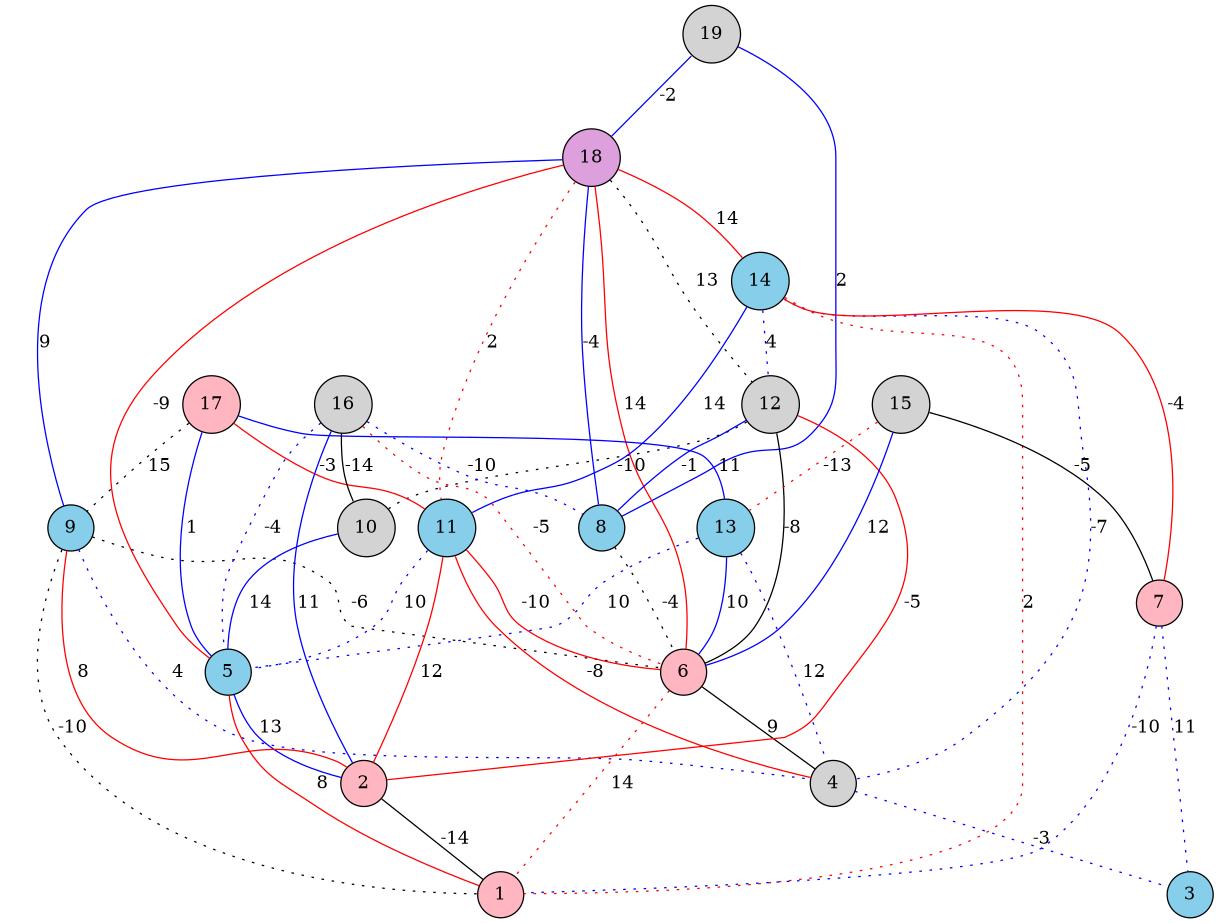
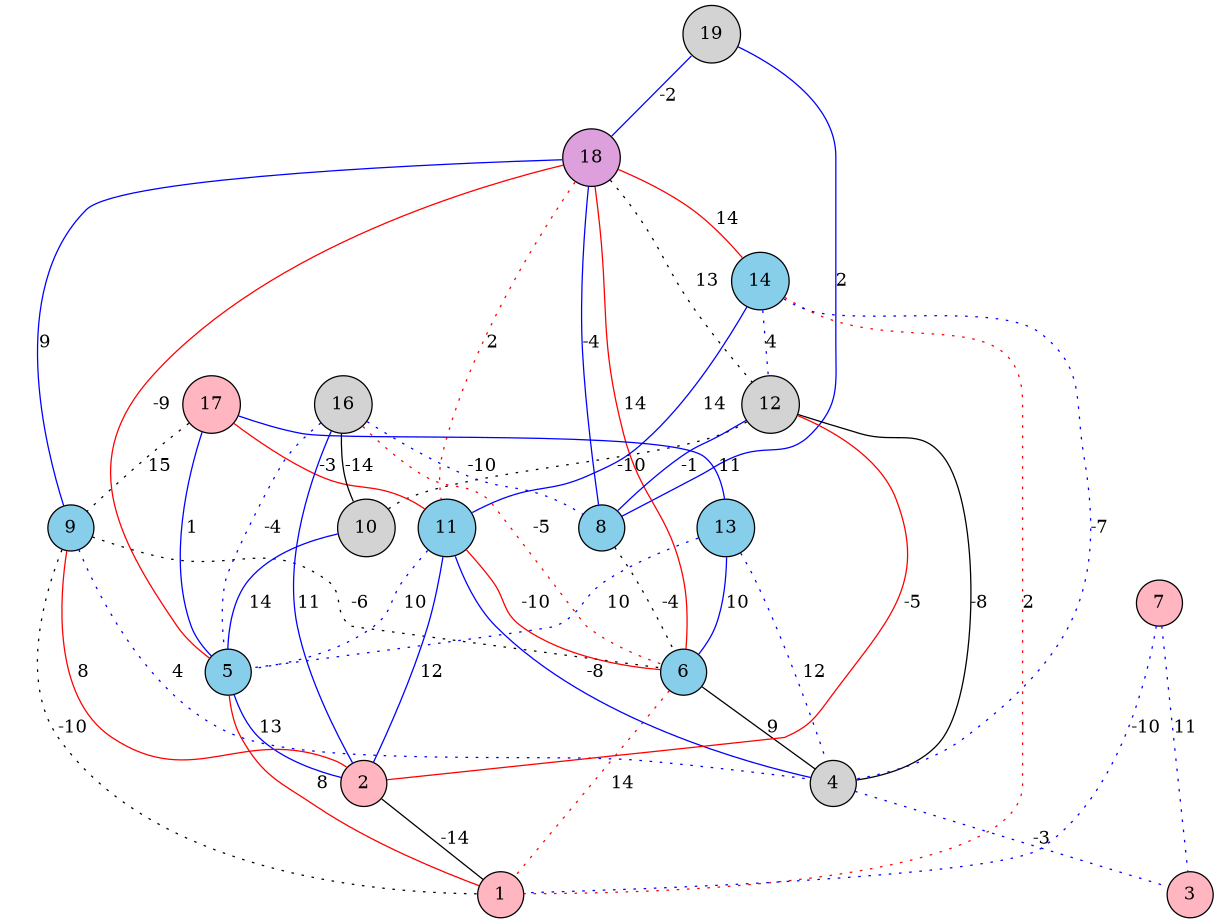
edge "14" -- "7": removed, label "-4"
node "15": removed
edge "12" -- "6": now "12" -- "4"
edge "11" -- "2": color red -> blue
node "6": fillcolor lightpink -> skyblue
edge "11" -- "4": color red -> blue
node "3": fillcolor skyblue -> lightpink
